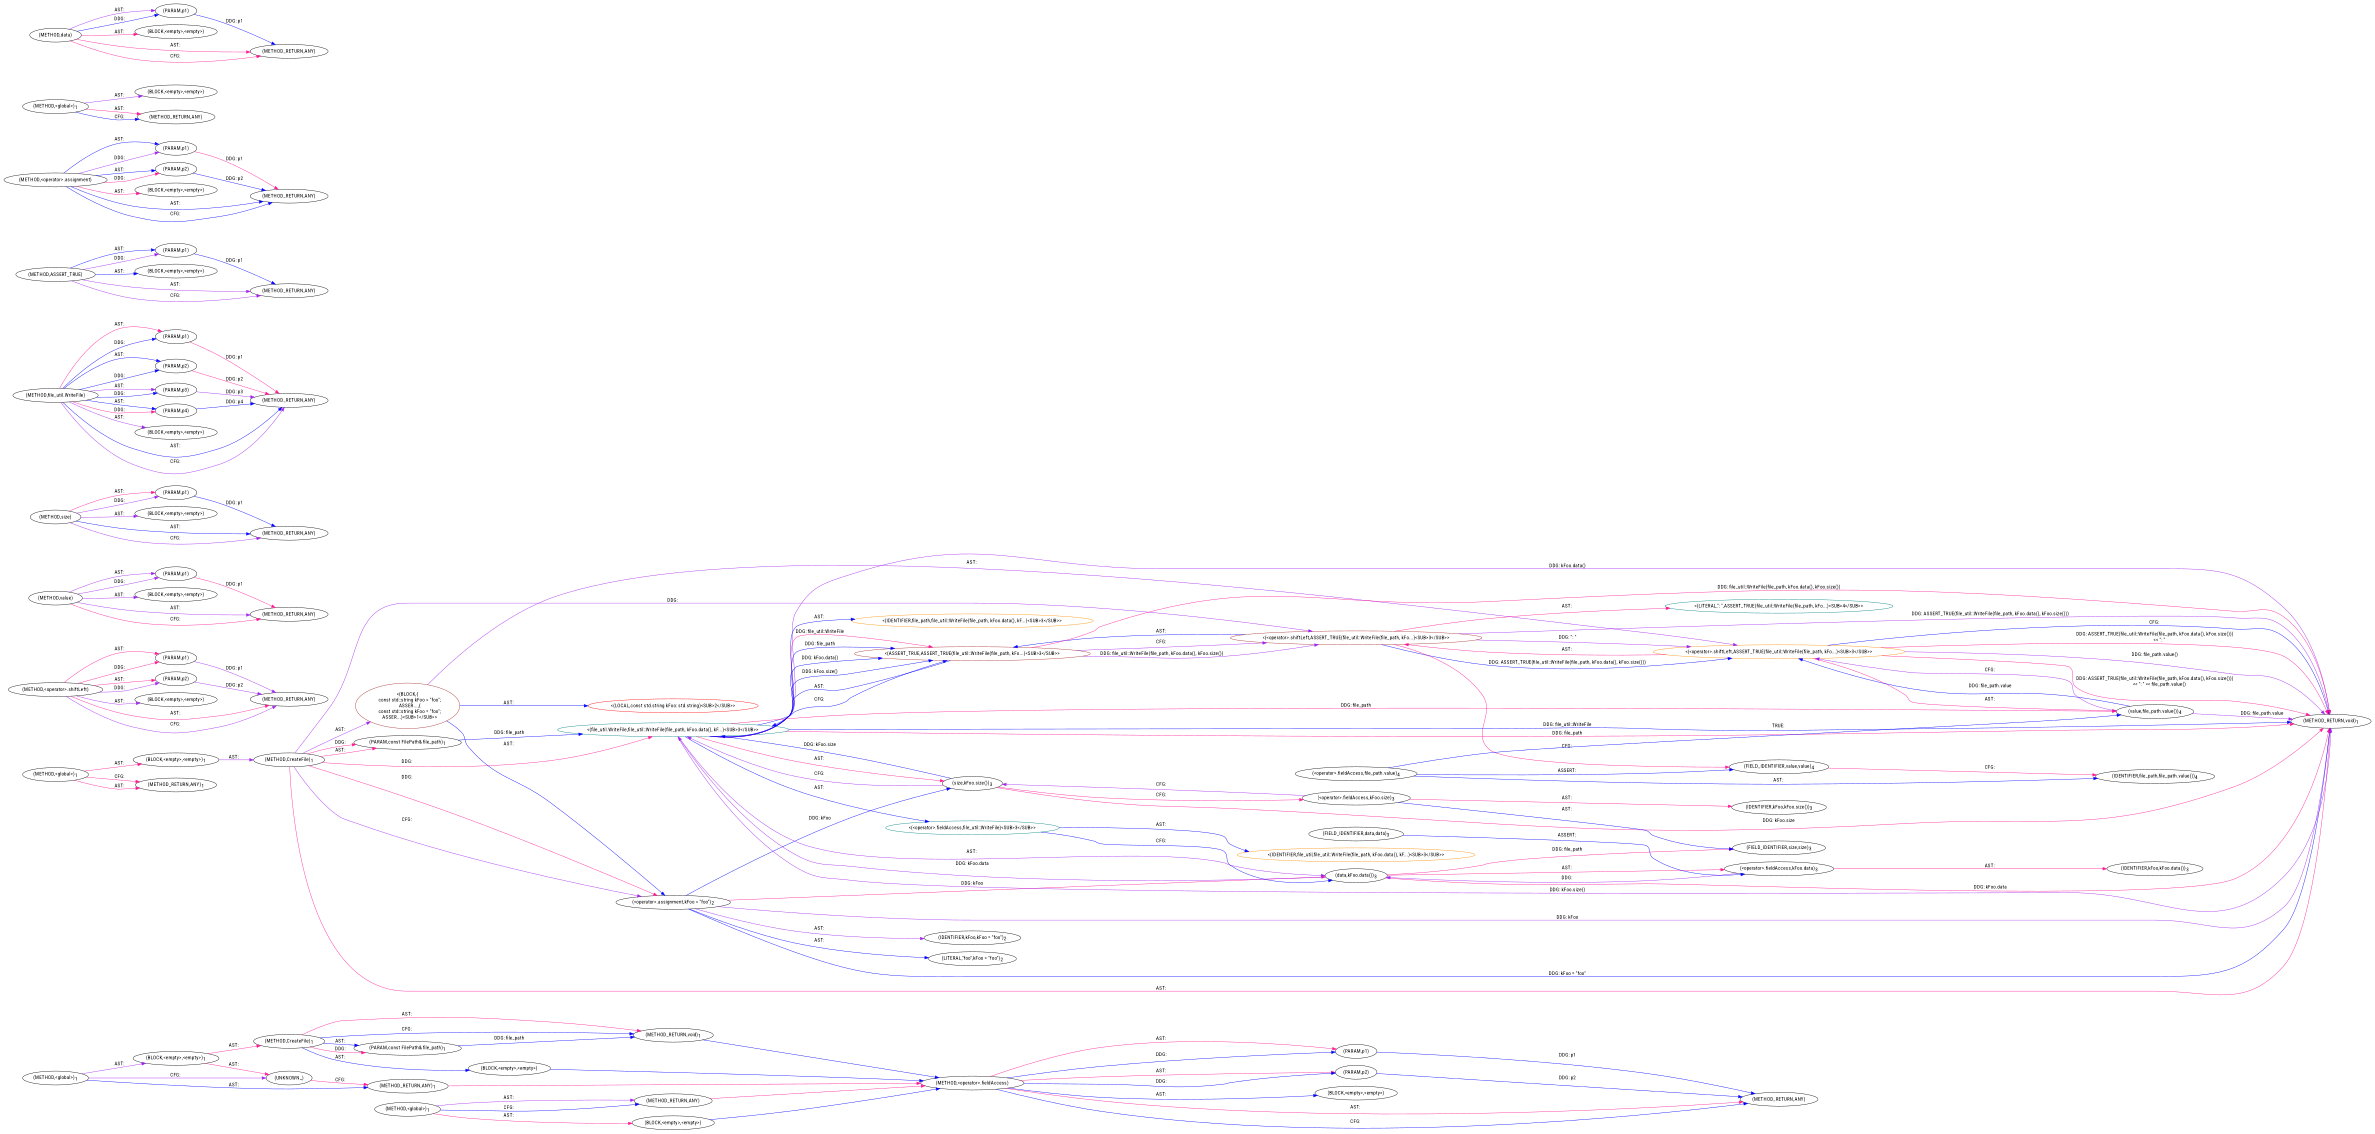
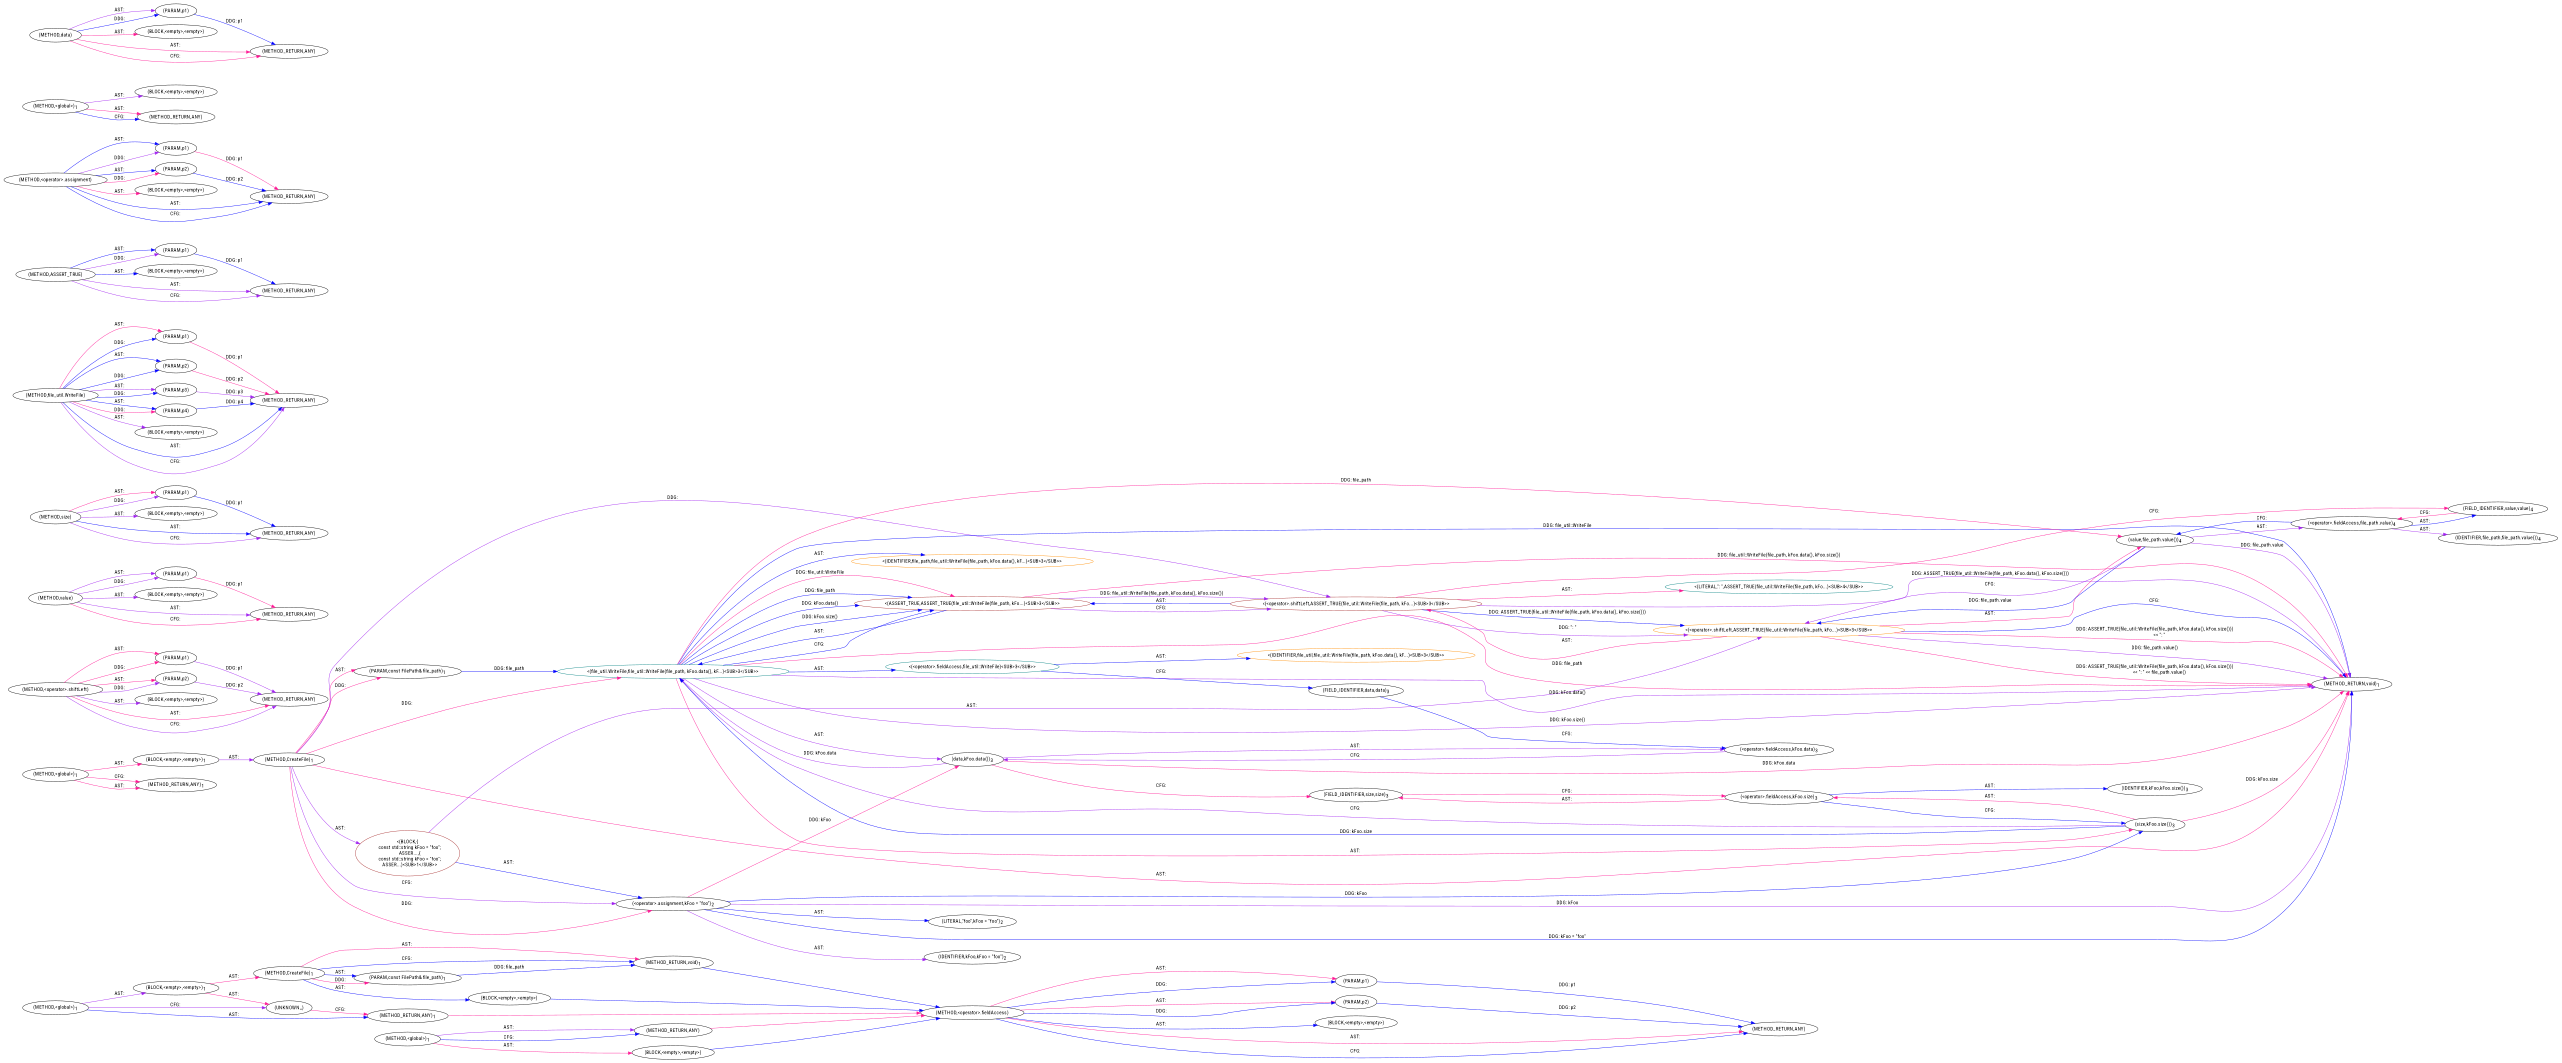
edge "(value,file_path.value())" -> "(<operator>.fieldAccess,file_path.value)": added, label "AST:"
node "<(LOCAL,const std.string kFoo: std.string)<SUB>2</SUB>>": removed
edge "(<operator>.fieldAccess,file_path.value)" -> "(value,file_path.value())": label "TRUE: " -> "CFG: "
edge "(<operator>.fieldAccess,file_path.value)" -> "(FIELD_IDENTIFIER,value,value)": label "ASSERT: " -> "AST: "
edge "(FIELD_IDENTIFIER,value,value)" -> "(IDENTIFIER,file_path,file_path.value())": now "(FIELD_IDENTIFIER,value,value)" -> "(<operator>.fieldAccess,file_path.value)"
edge "(<operator>.fieldAccess,file_path.value)" -> "(IDENTIFIER,file_path,file_path.value())": color blue -> purple
edge "(<operator>.fieldAccess,kFoo.size)" -> "(size,kFoo.size())": color purple -> blue
edge "(FIELD_IDENTIFIER,size,size)" -> "(<operator>.fieldAccess,kFoo.size)": added, label "CFG:"
edge "(size,kFoo.size())" -> "(<operator>.fieldAccess,kFoo.size)": label "CFG: " -> "AST: "
edge "(<operator>.fieldAccess,kFoo.size)" -> "(IDENTIFIER,kFoo,kFoo.size())": color deeppink -> blue
edge "(<operator>.fieldAccess,kFoo.size)" -> "(FIELD_IDENTIFIER,size,size)": color blue -> deeppink
edge "(FIELD_IDENTIFIER,data,data)" -> "(<operator>.fieldAccess,kFoo.data)": label "ASSERT: " -> "CFG: "
edge "<(<operator>.fieldAccess,file_util::WriteFile)<SUB>3</SUB>>" -> "(data,kFoo.data())": now "<(<operator>.fieldAccess,file_util::WriteFile)<SUB>3</SUB>>" -> "(FIELD_IDENTIFIER,data,data)"
edge "(data,kFoo.data())" -> "(FIELD_IDENTIFIER,size,size)": label "DDG: file_path" -> "CFG: "
node "(IDENTIFIER,kFoo,kFoo.data())": removed
edge "(data,kFoo.data())" -> "(<operator>.fieldAccess,kFoo.data)": color deeppink -> purple
edge "(<operator>.fieldAccess,kFoo.data)" -> "(data,kFoo.data())": label "DDG: " -> "CFG: "
